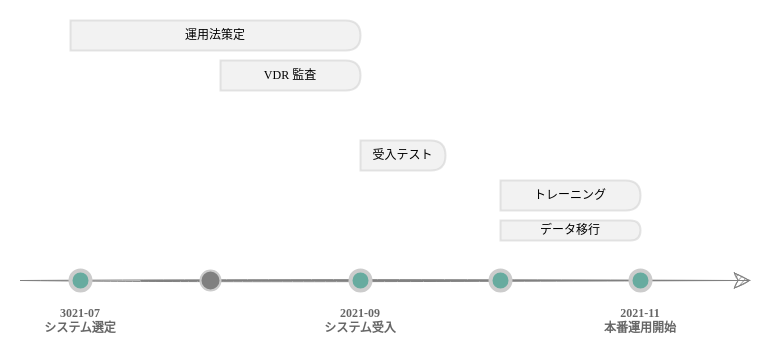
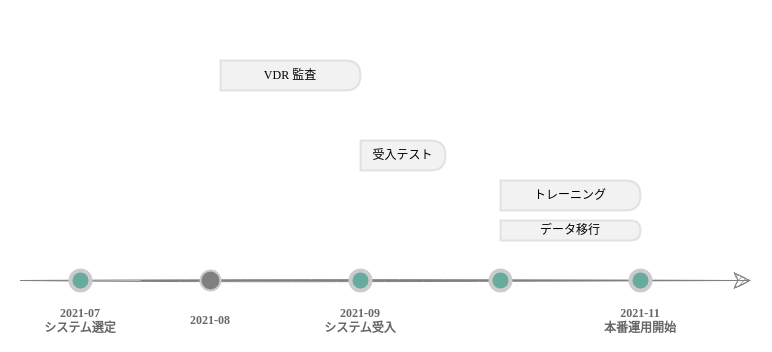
node "運用法策定": removed
node "3021-07 システム選定": label "3021-07 システム選定" -> "2021-07 システム選定"
node "2021-08": added
